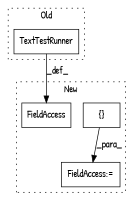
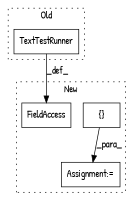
node "FieldAccess:=": label "FieldAccess:=" -> "Assignment:="
